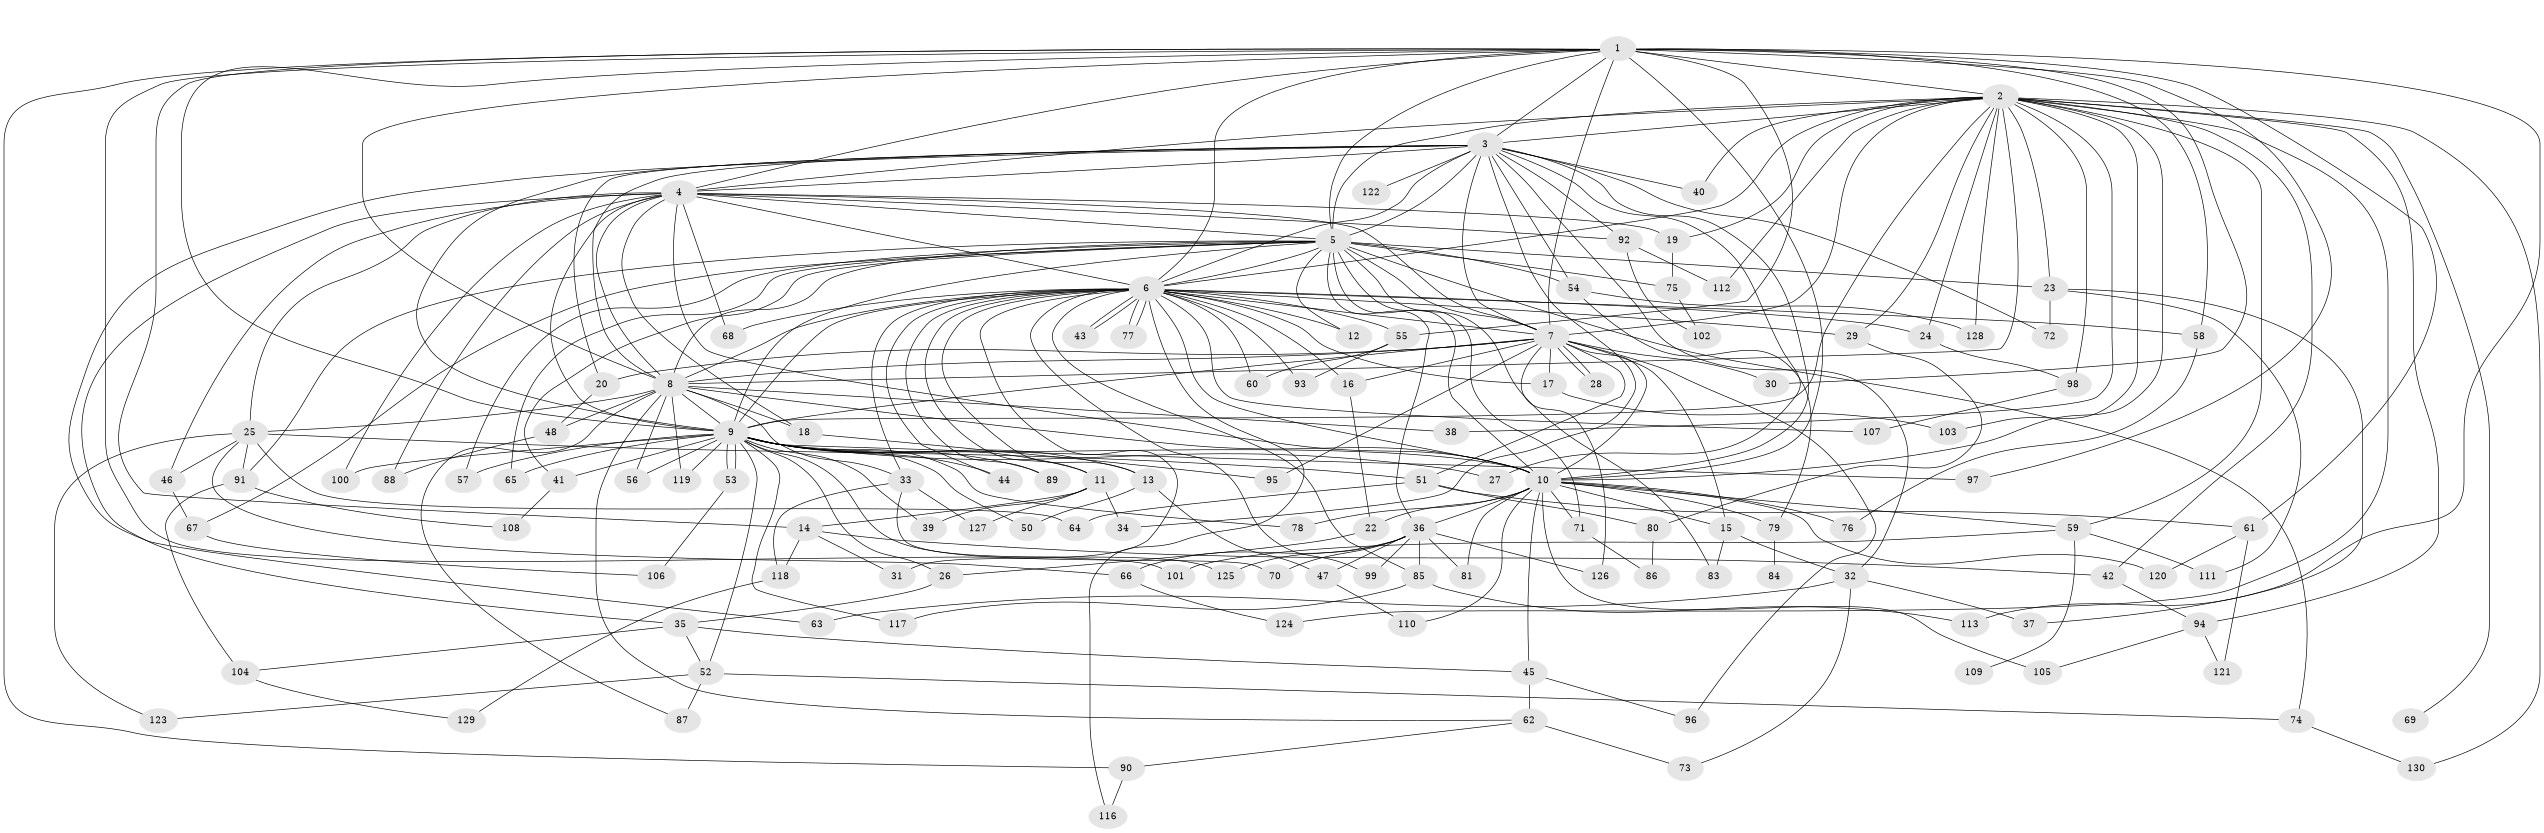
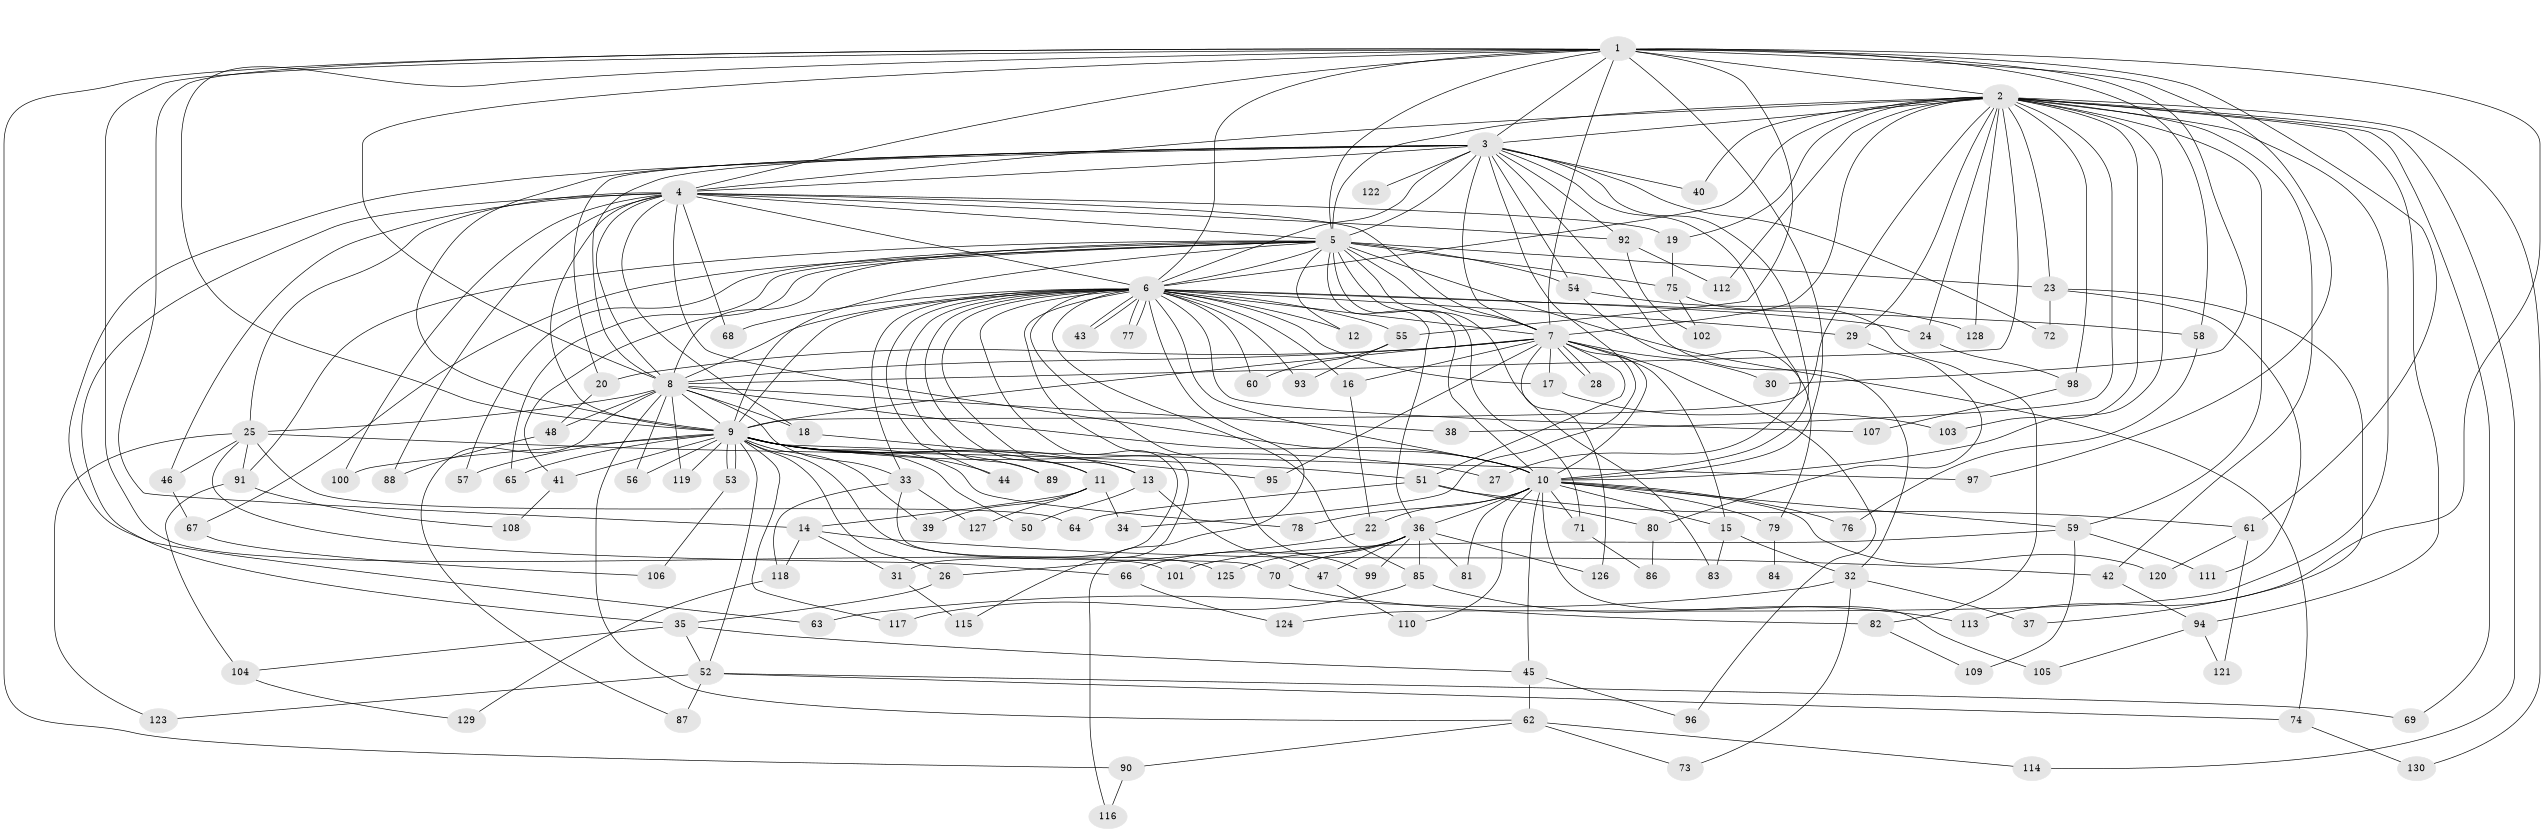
edge "9" -- "10": removed
node "115": added
node "82": added
edge "52" -- "69": added
node "114": added
